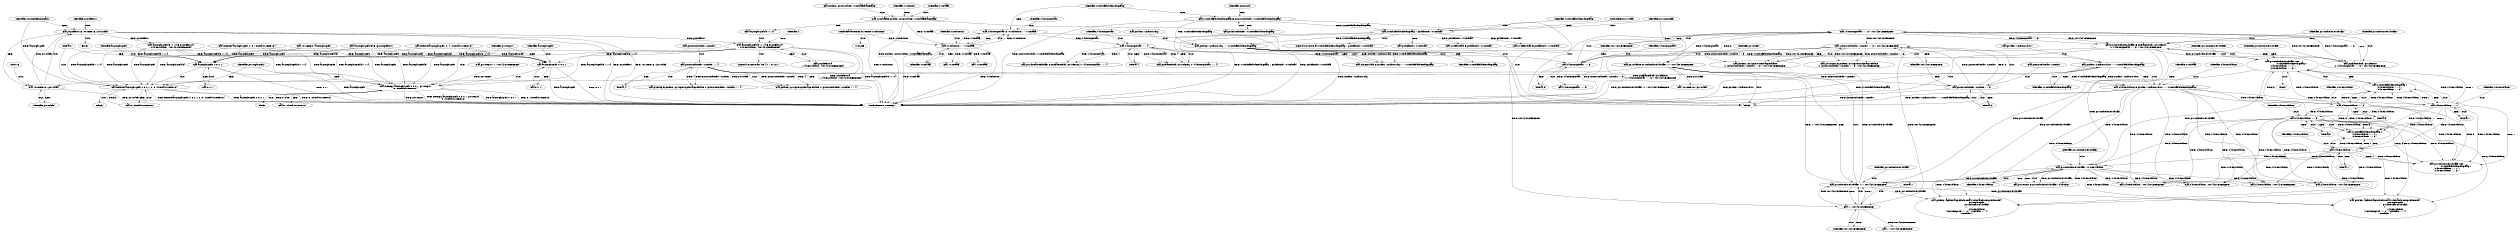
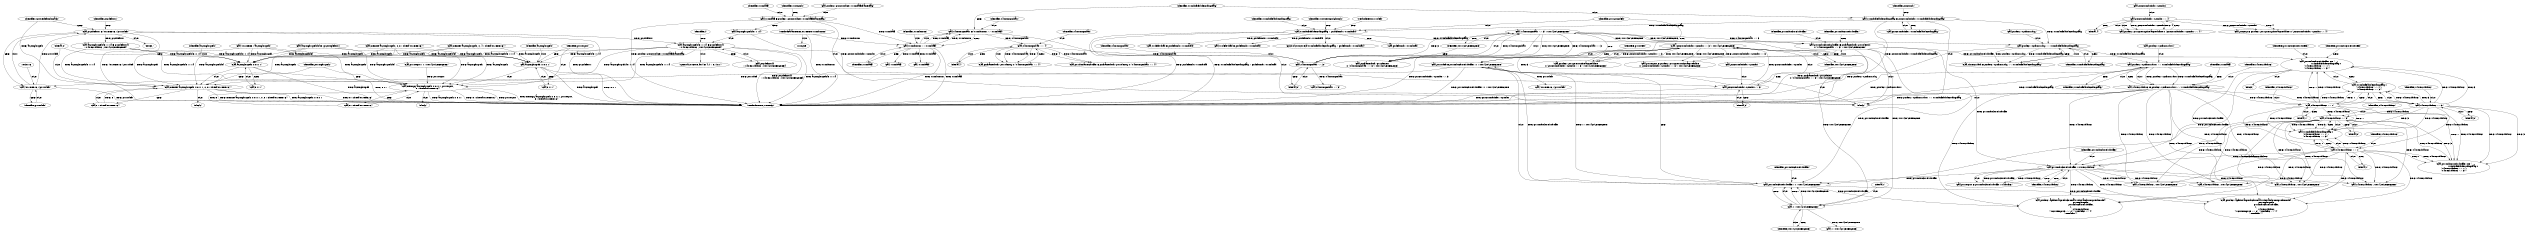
node "(Identifier,u1_use_top_right_mb)": added
edge "(Identifier,pu2_left_uv)" -> "(Call,pu2_left_uv = (UWORD16 *)pu1_uleft)": label "AST: " -> "CFG: "
edge "(Call,ps_cur_mb_info->u2_mbx << 4)" -> "(Call,ps_cur_mb_info->u2_mbx << 3)": now "(Call,au2_ngbr_pels[8 - 1 - i])" -> "(Call,ps_cur_mb_info->u2_mbx << 3)"
